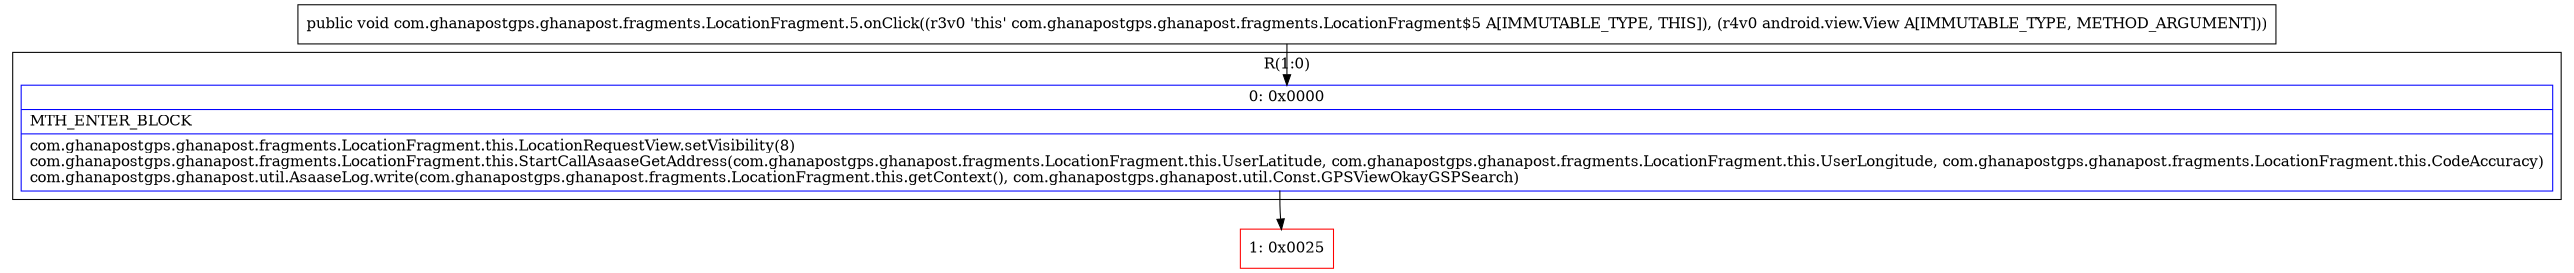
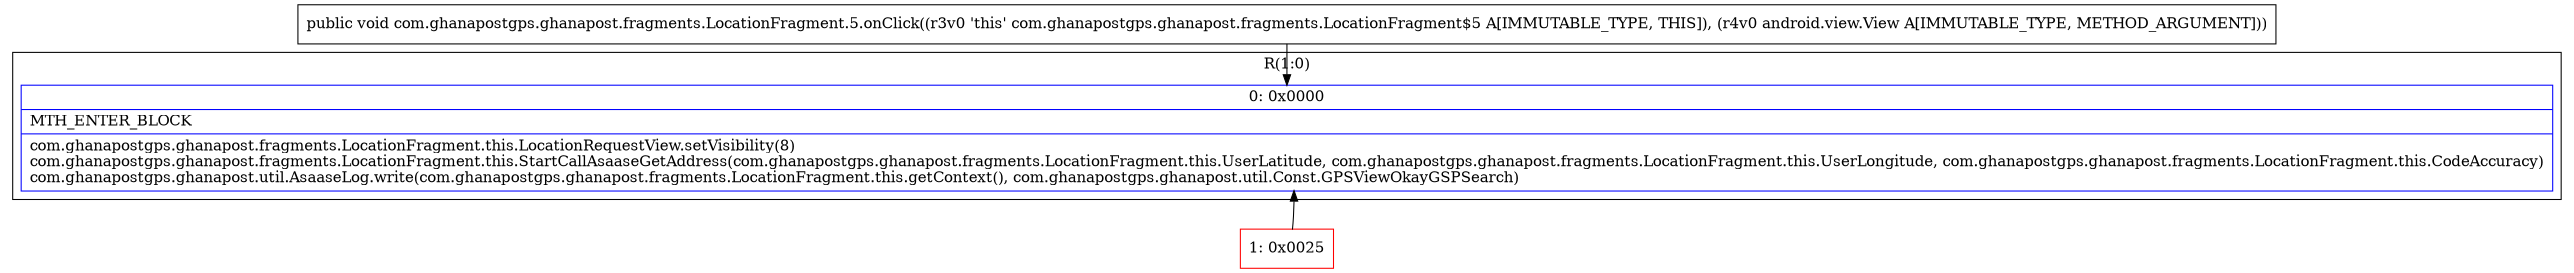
edge "0: 0x0000" -> "1: 0x0025": reversed
